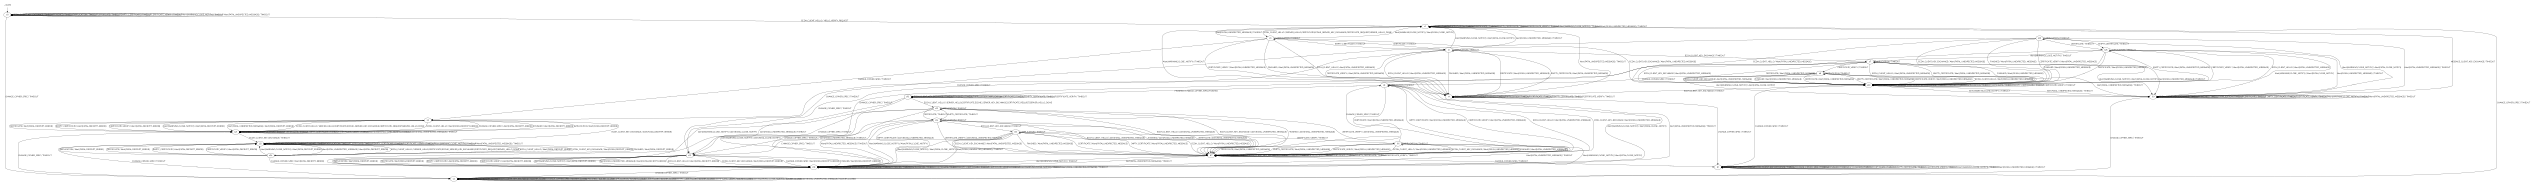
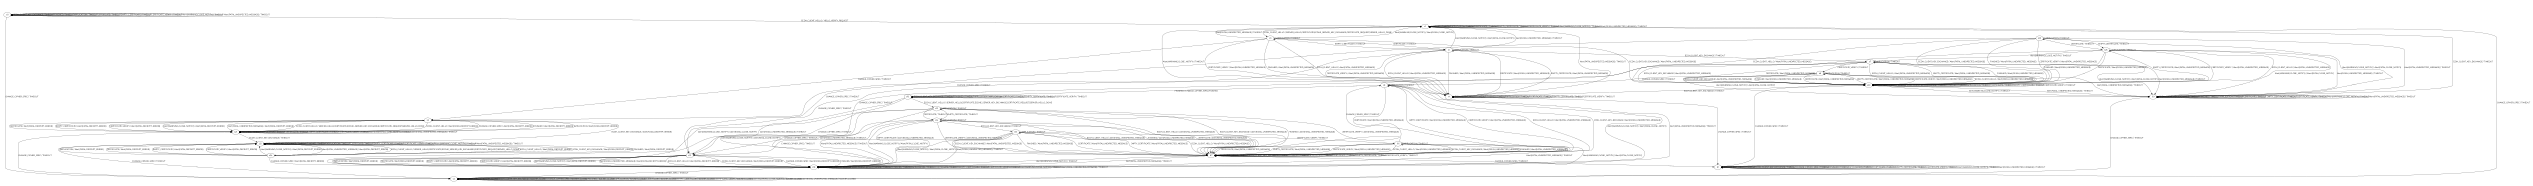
node "__start0": removed
edge "s1" -> "s19": label "MESSAGE_CLIENT_KEY_EXCHANGE / TIMEOUT" -> "ECDH_CLIENT_KEY_EXCHANGE / TIMEOUT"
